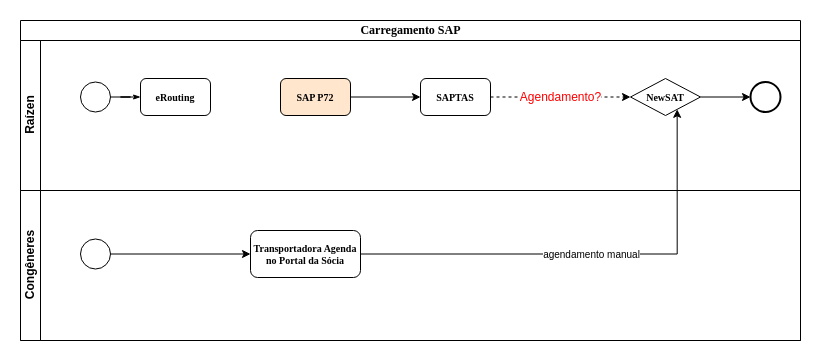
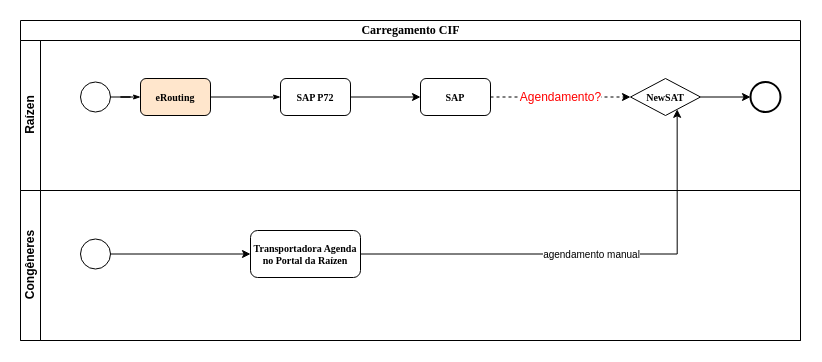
node "Carregamento SAP": label "Carregamento SAP" -> "Carregamento CIF"
node "eRouting": fillcolor #ffffff -> #ffe6cc
edge "eRouting" -> "SAP P72": added
node "SAP P72": fillcolor #ffe6cc -> #ffffff
node "SAPTAS": label "SAPTAS" -> "SAP"
node "Transportadora Agenda no Portal da Sócia": label "Transportadora Agenda no Portal da Sócia" -> "Transportadora Agenda no Portal da Raízen"
